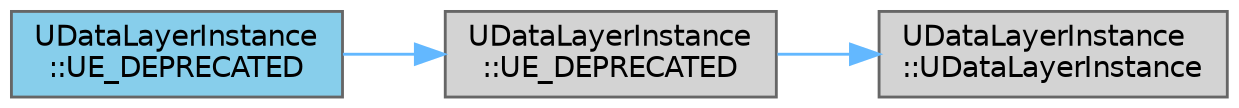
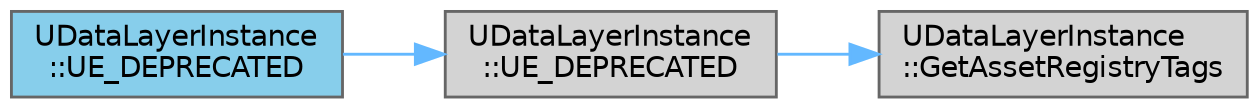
node "UDataLayerInstance ::UDataLayerInstance": label "UDataLayerInstance ::UDataLayerInstance" -> "UDataLayerInstance ::GetAssetRegistryTags"
